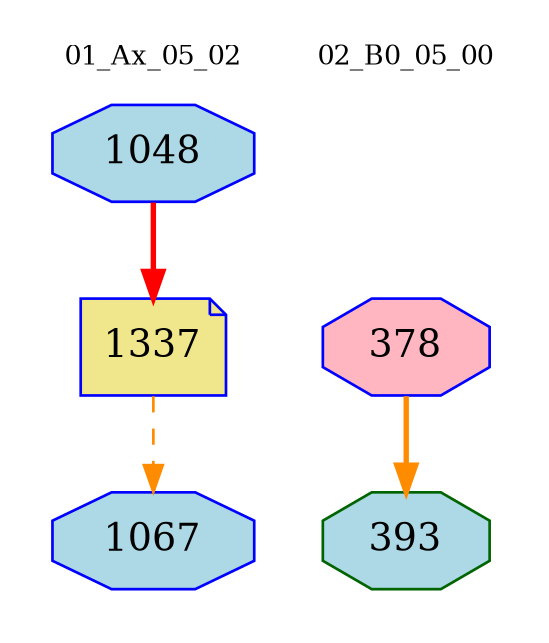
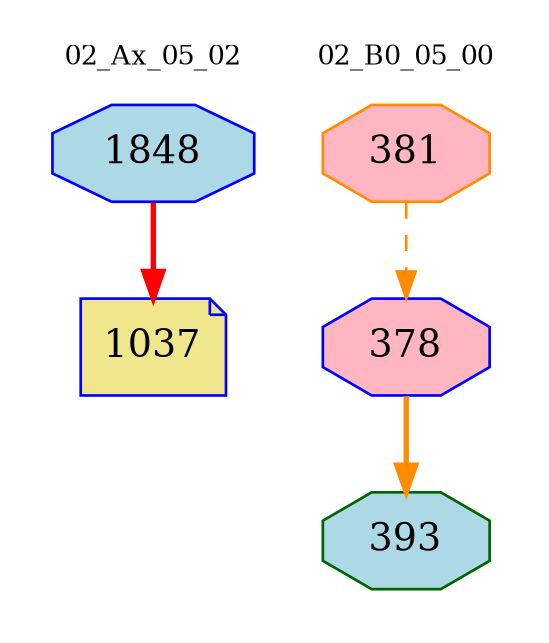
cluster "01_Ax_05_02": label "01_Ax_05_02" -> "02_Ax_05_02"
node "1048": label "1048" -> "1848"
node "381": added
node "1337": label "1337" -> "1037"
node "1067": removed
